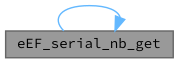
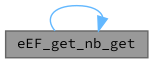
node "eEF_serial_nb_get": label "eEF_serial_nb_get" -> "eEF_get_nb_get"
